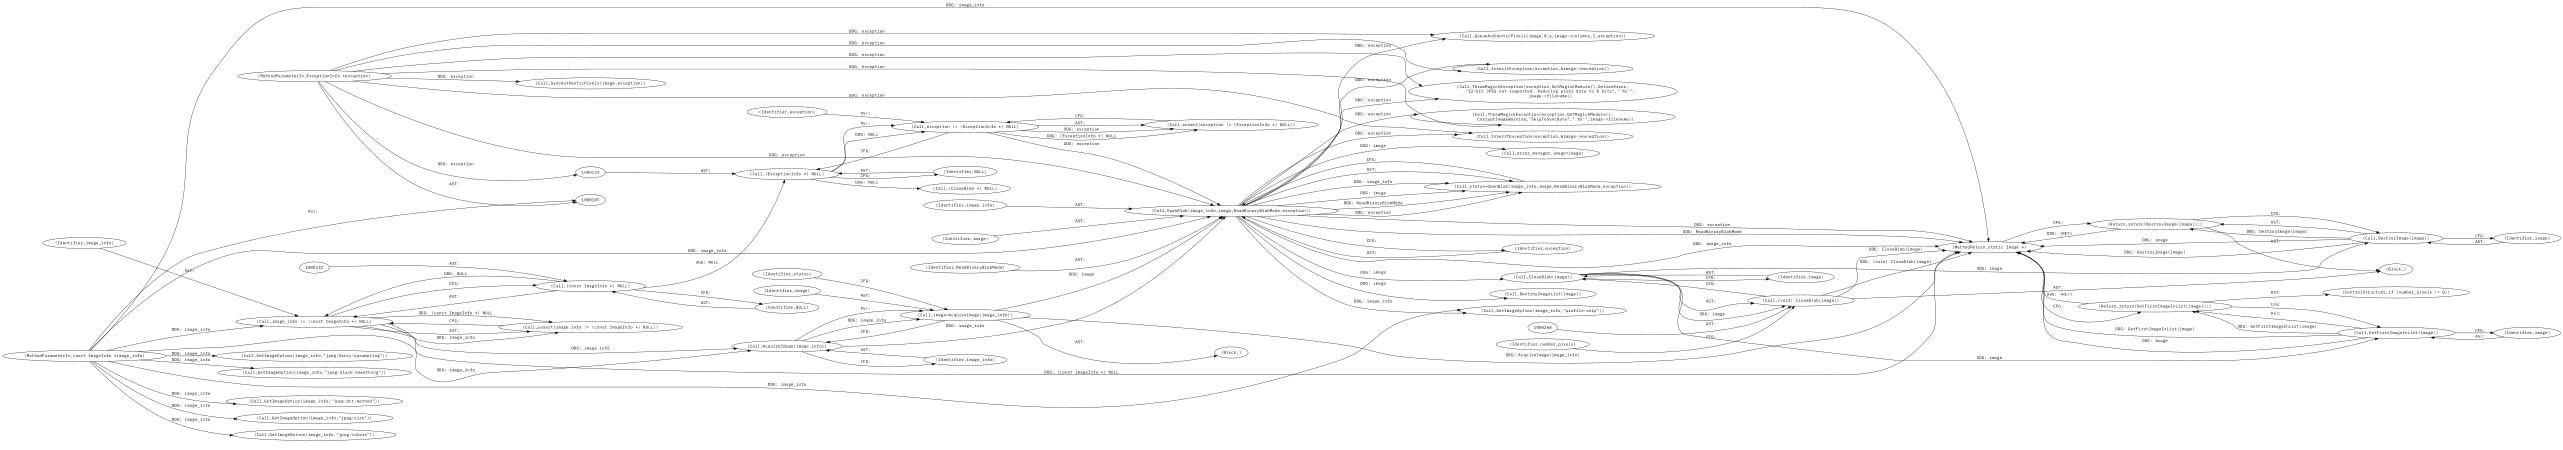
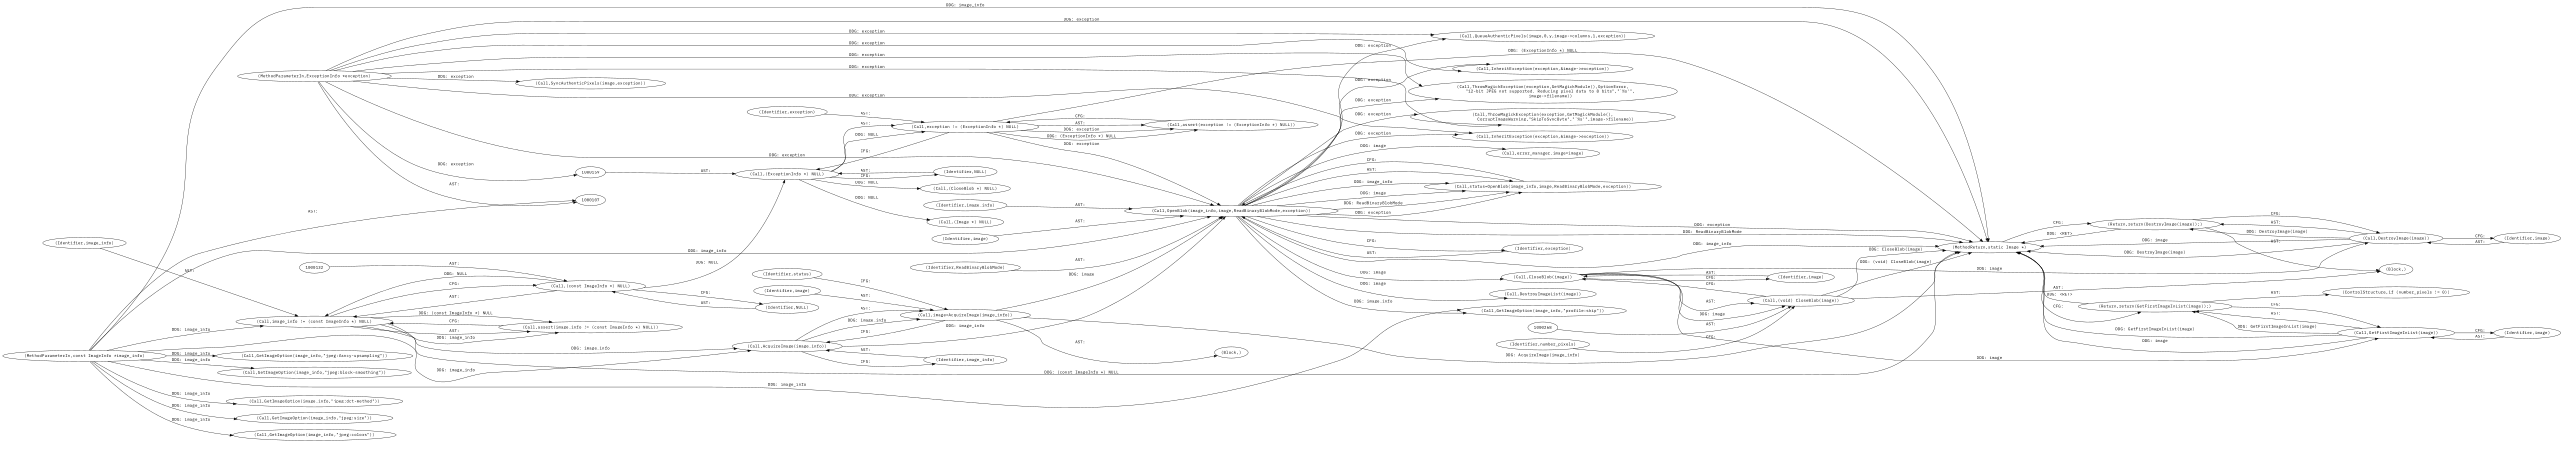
edge "(MethodParameterIn,ExceptionInfo *exception)" -> "(MethodReturn,static Image *)": added, label "DDG: exception"
edge "(Call,exception != (ExceptionInfo *) NULL)" -> "(MethodReturn,static Image *)": added, label "DDG: (ExceptionInfo *) NULL"
node "(Call,(Image *) NULL)": added
